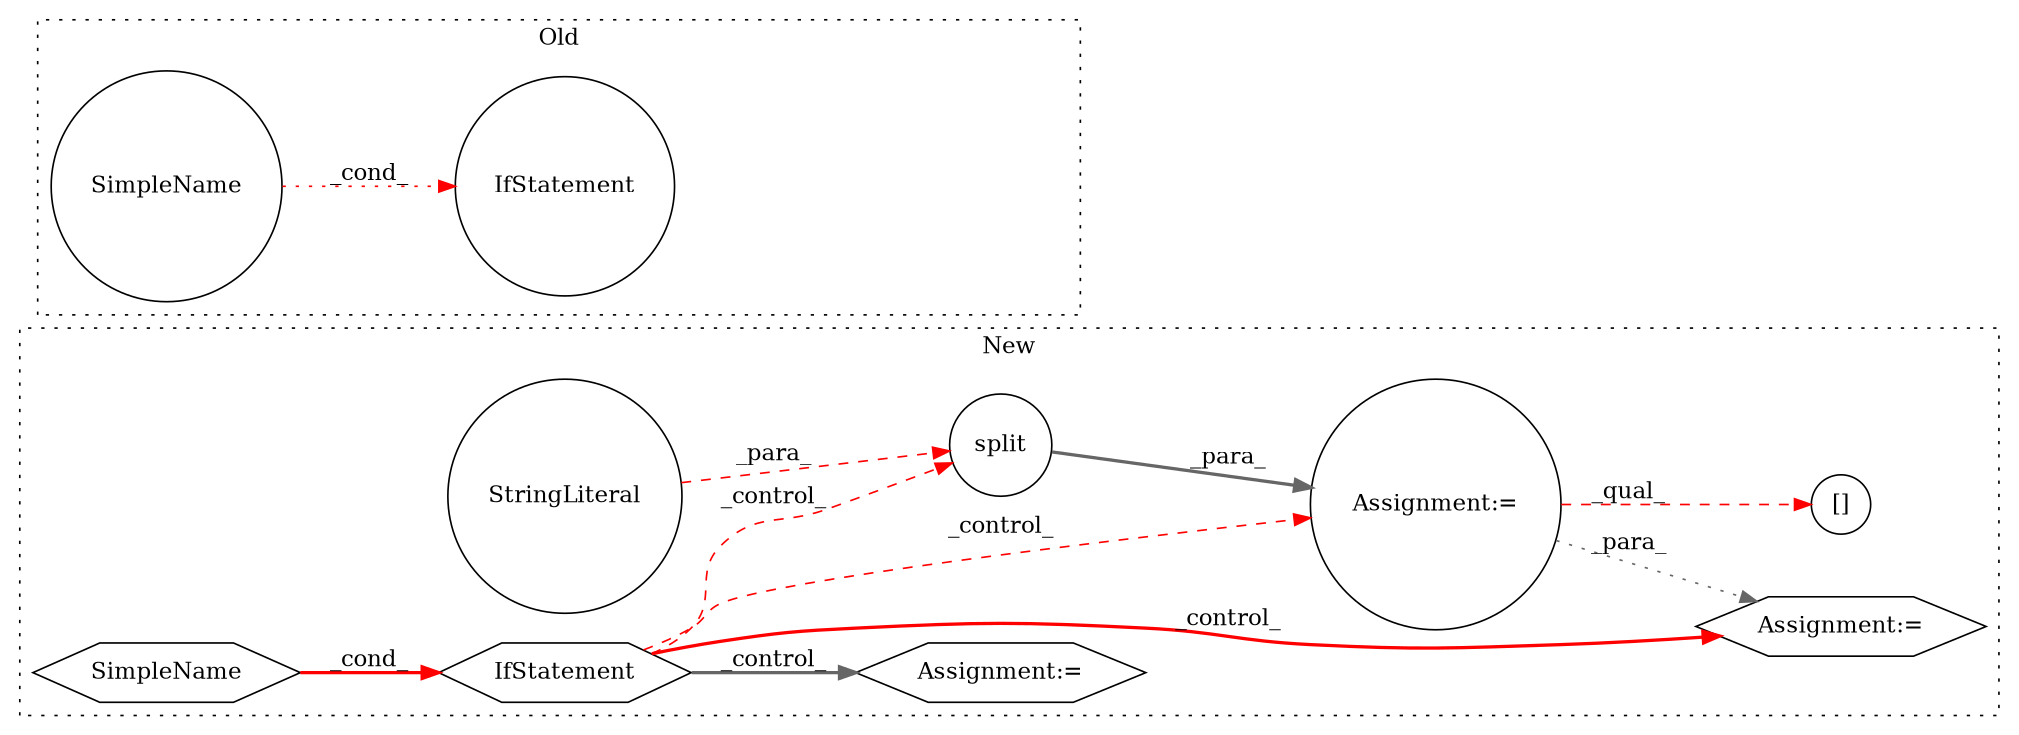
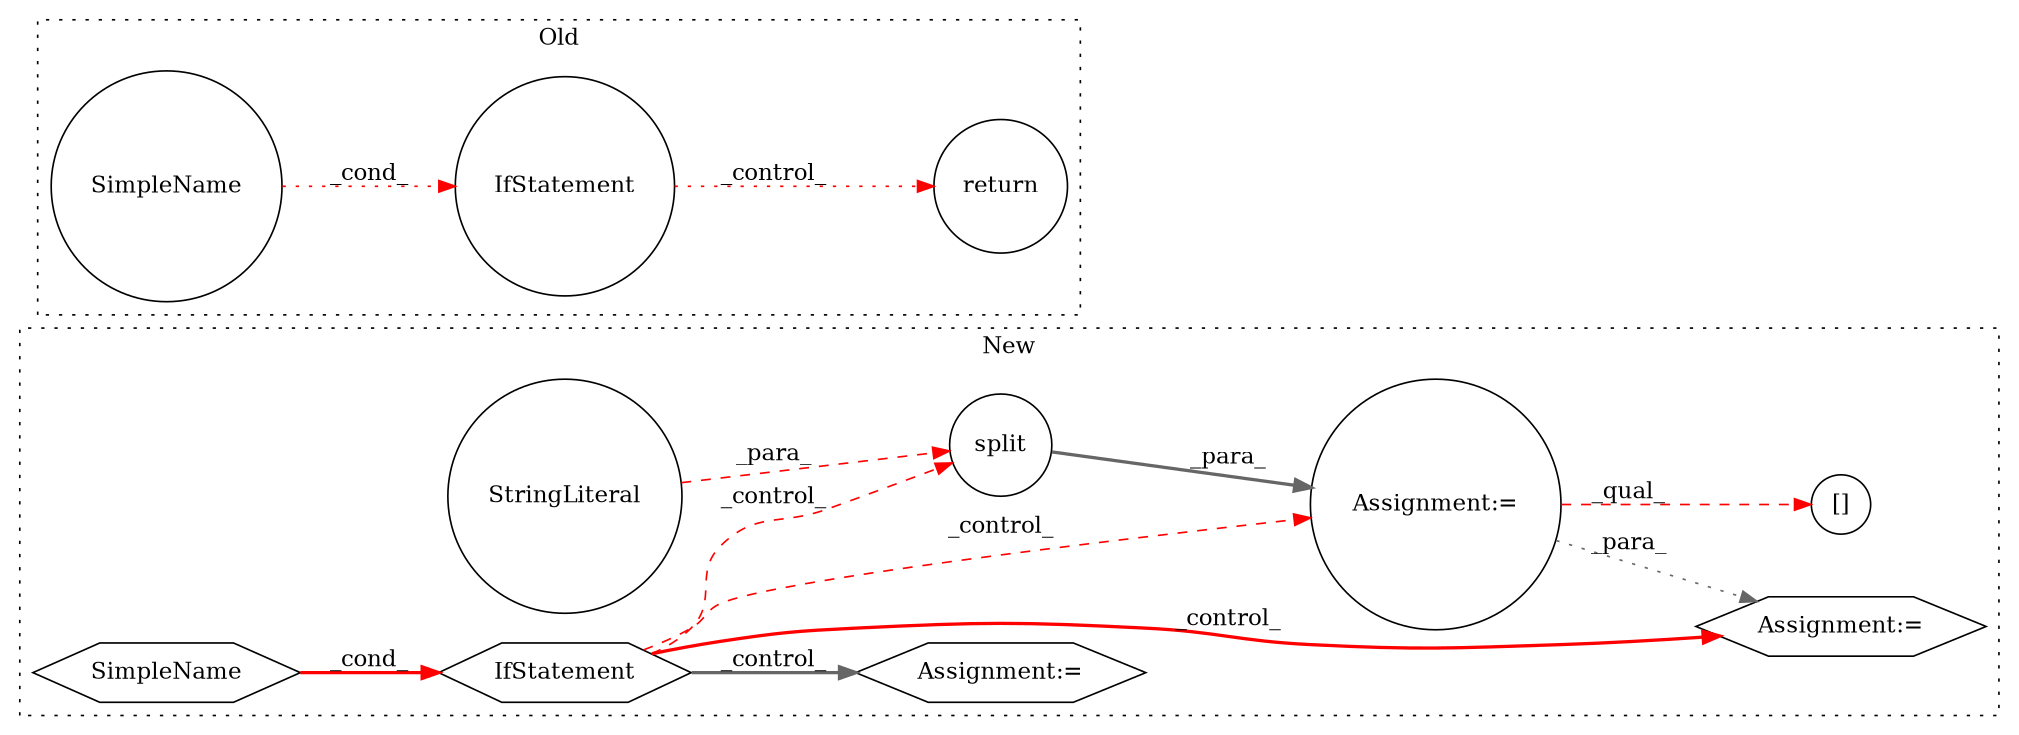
node "return": added
